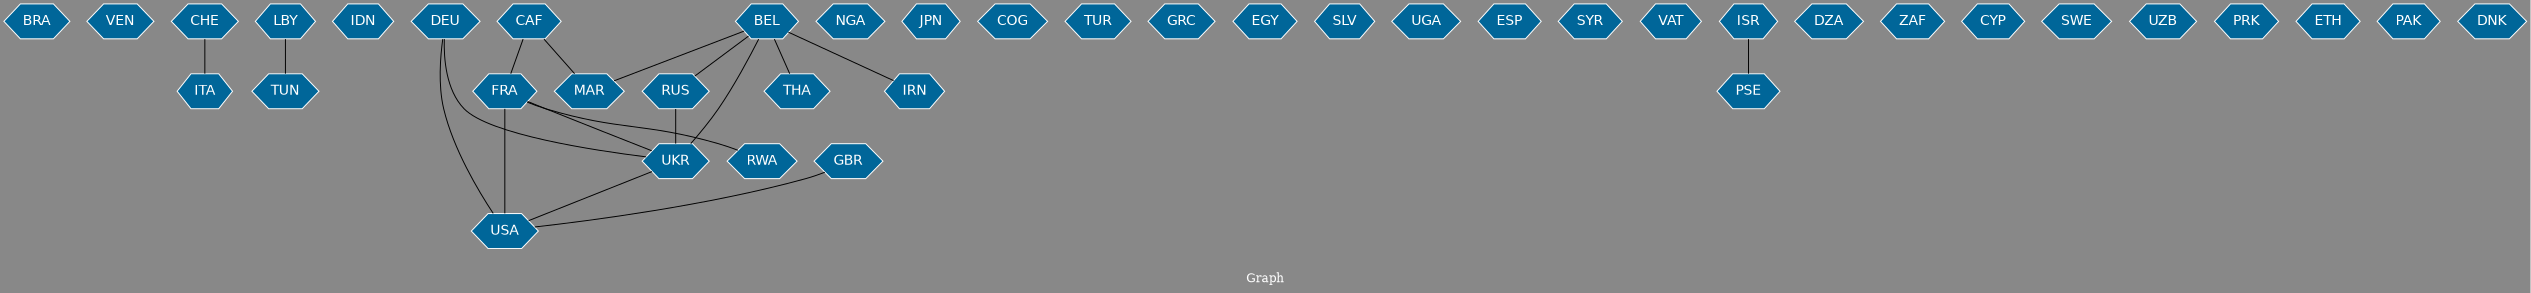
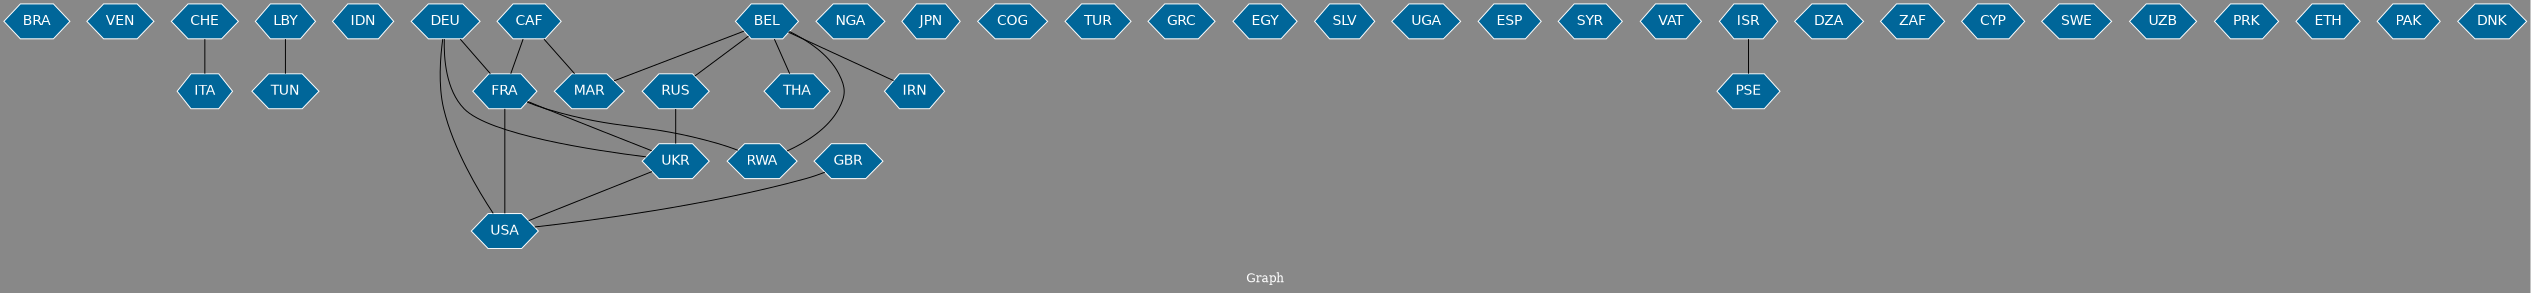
edge "DEU" -- "FRA": added
edge "BEL" -- "UKR": now "BEL" -- "RWA"
